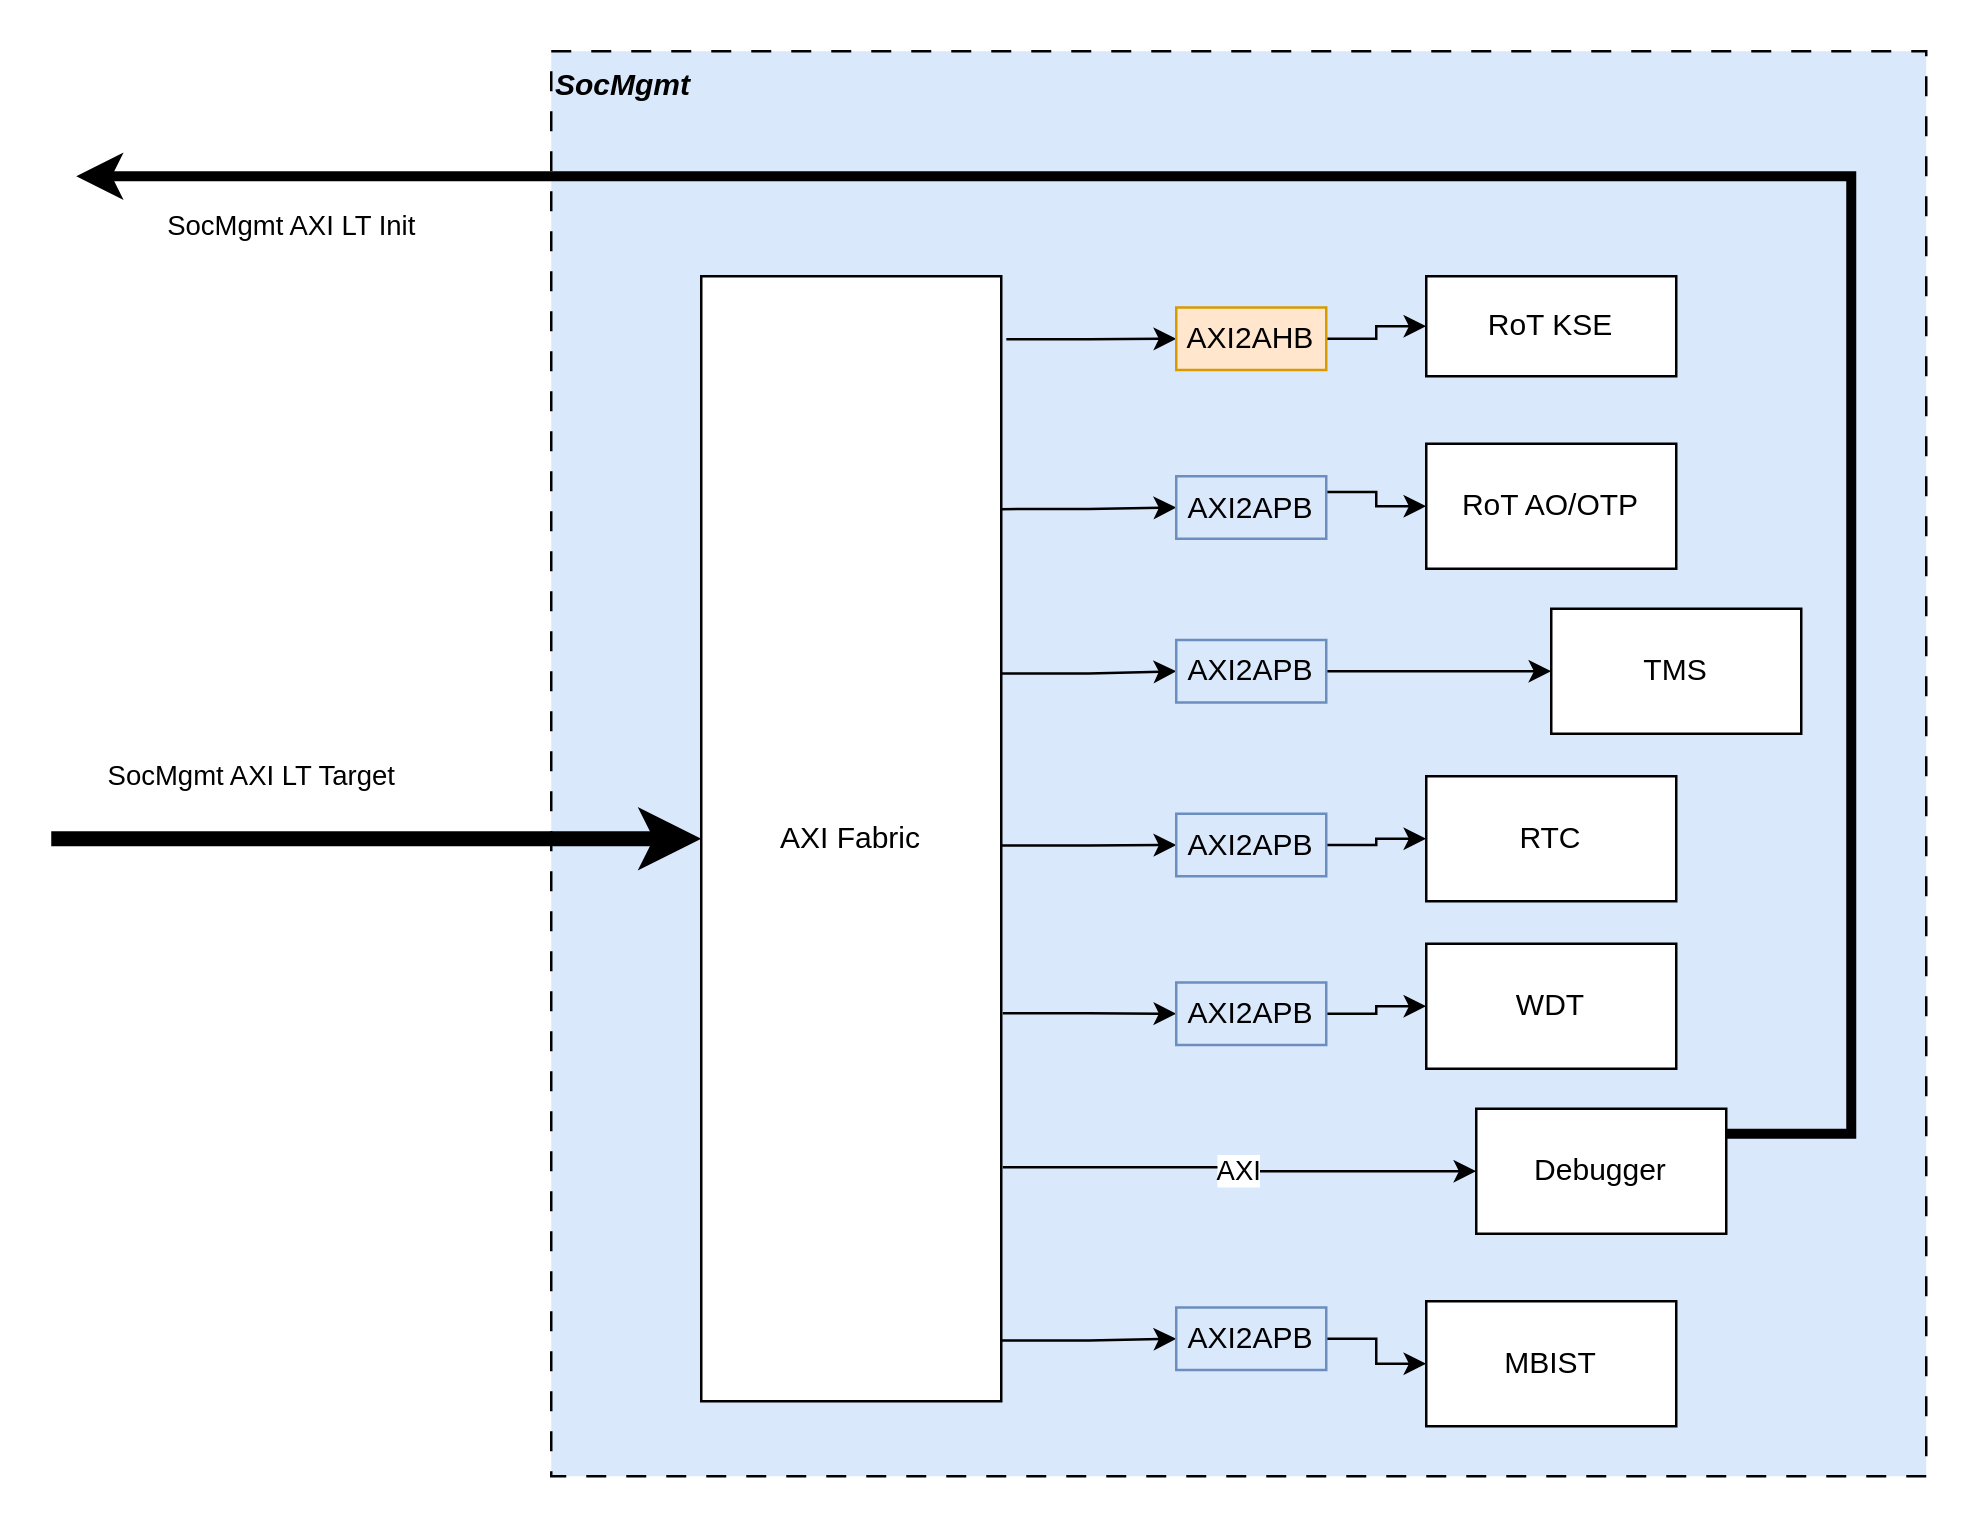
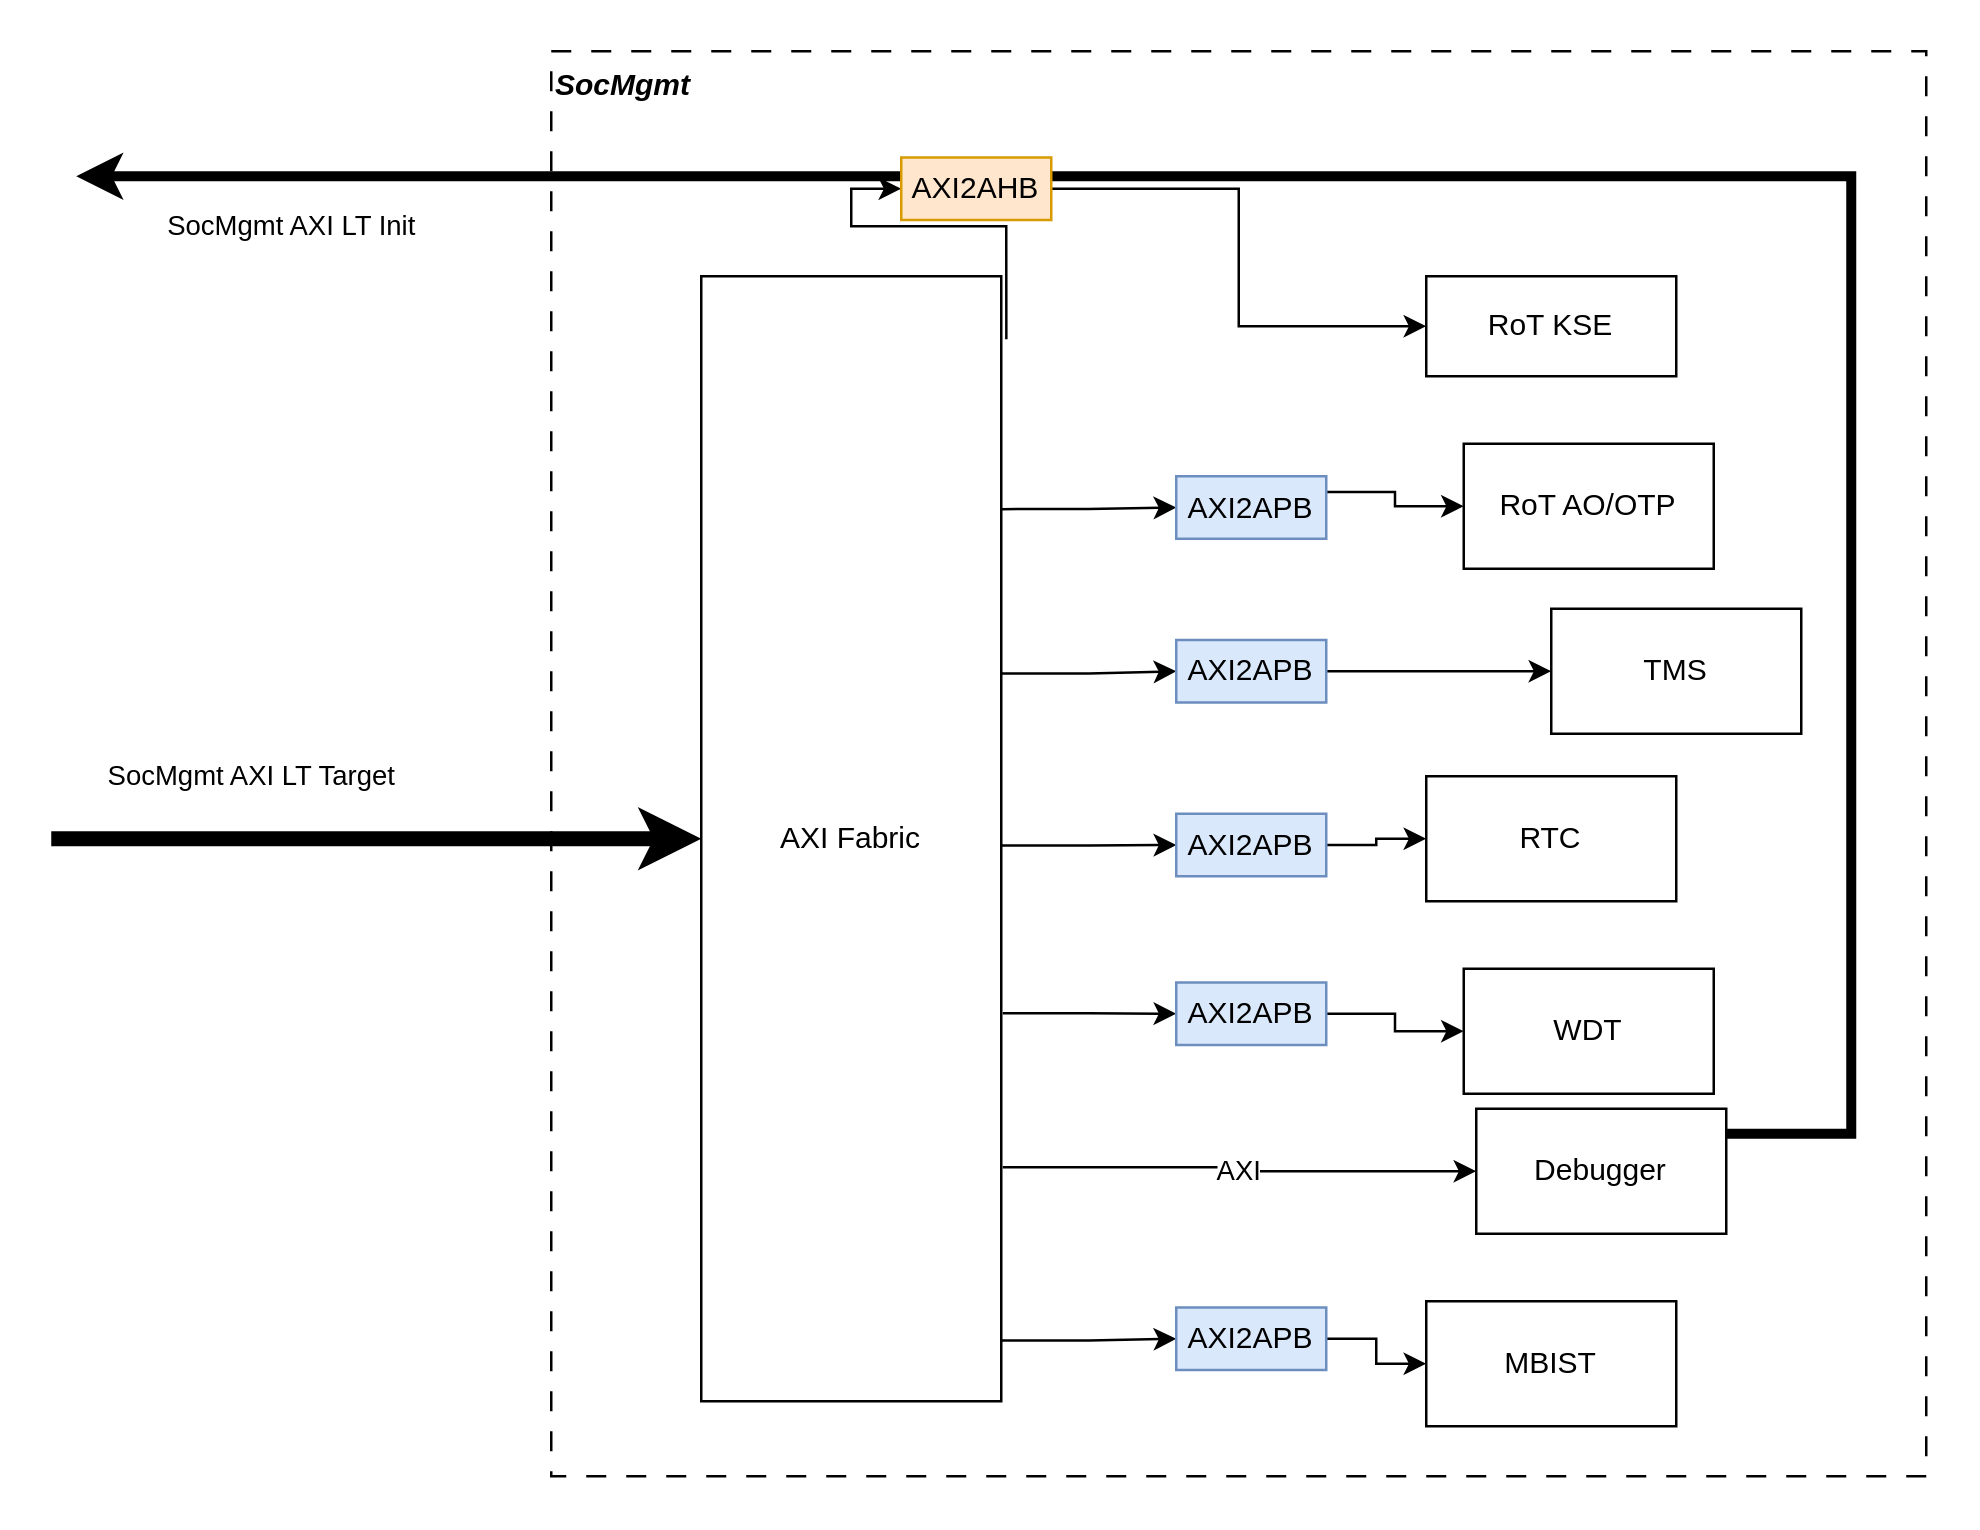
node "AXI2AHB": moved (1251, 339) -> (976, 189)
node "RoT AO/OTP": moved (1551, 506) -> (1589, 506)
node "SocMgmt": fillcolor #dae8fc -> #ffffff
node "WDT": moved (1551, 1006) -> (1589, 1031)
